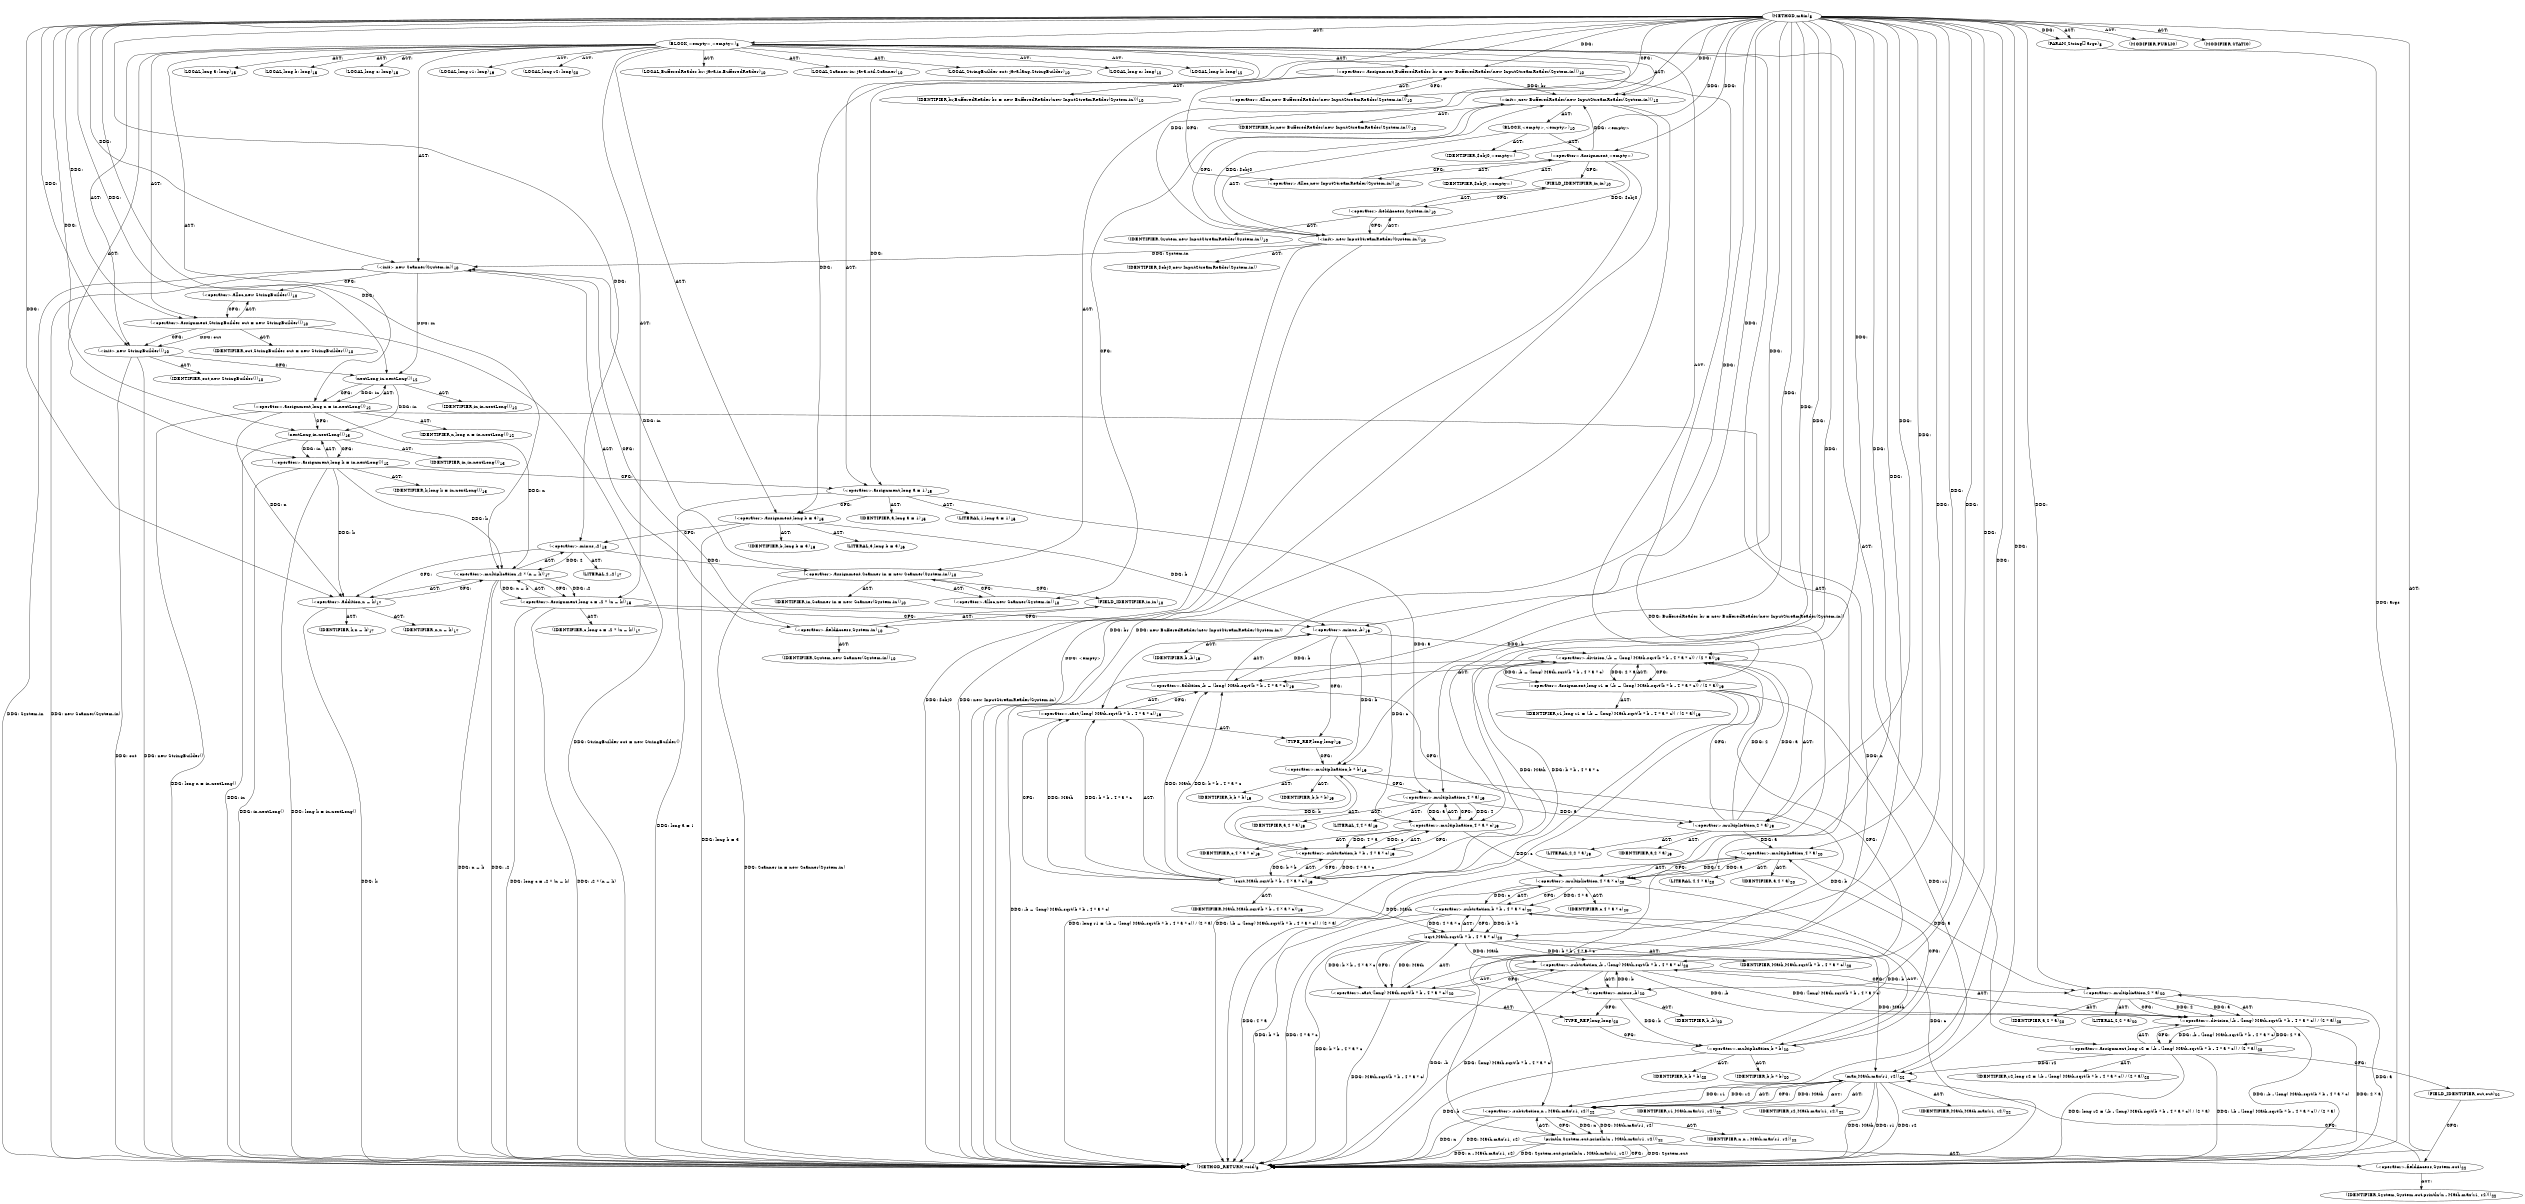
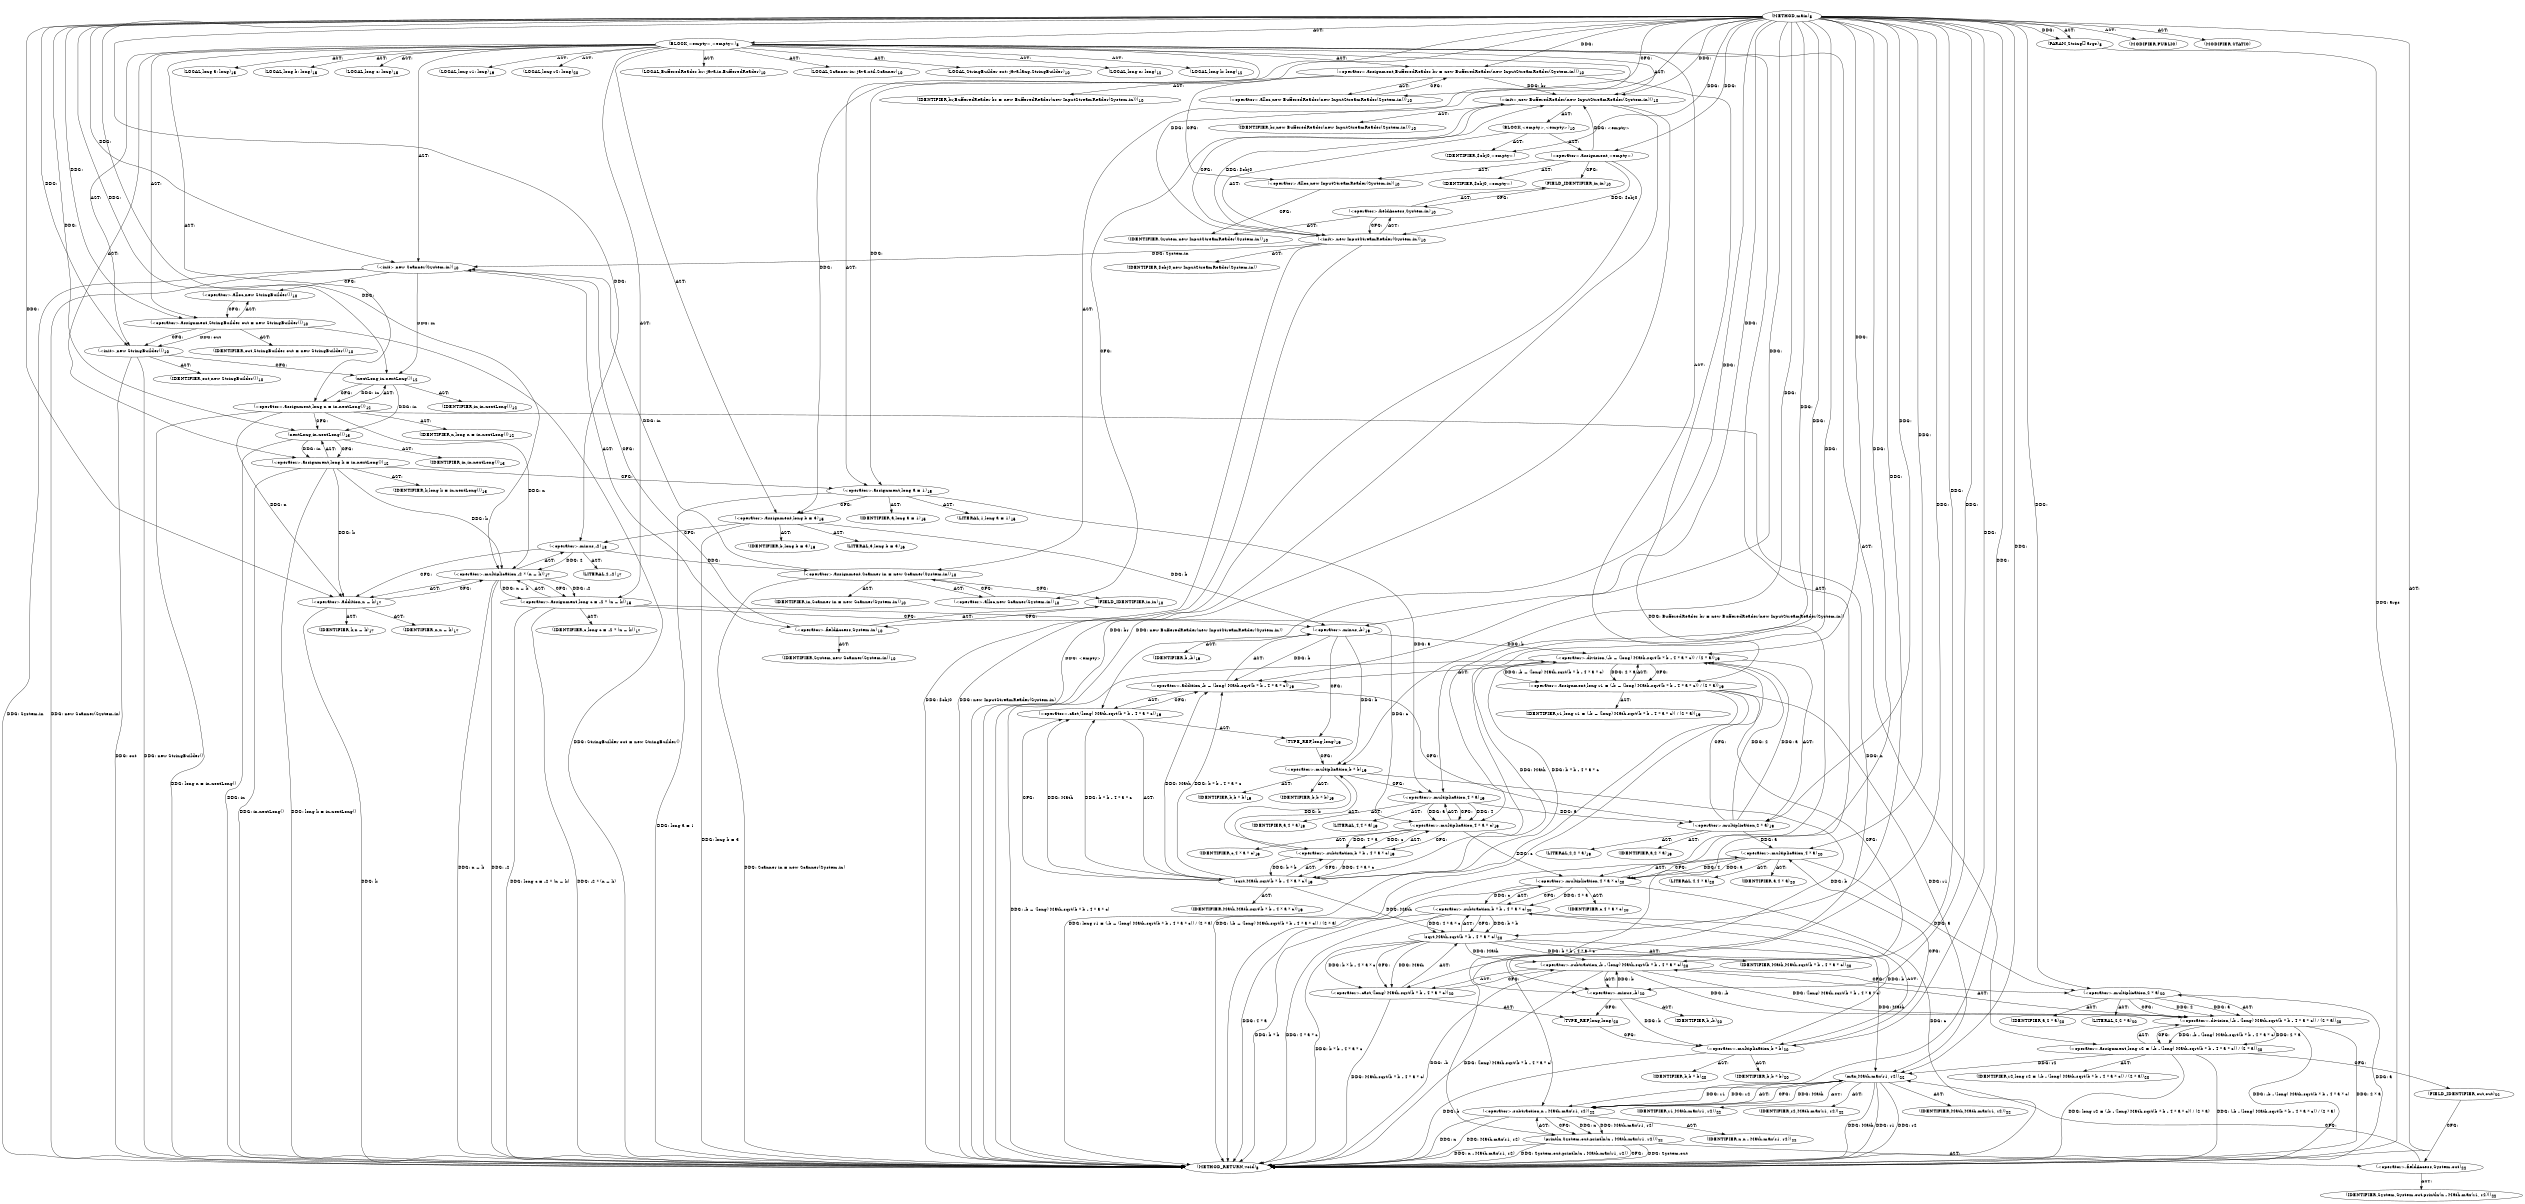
edge "(<operator>.alloc,new InputStreamReader(System.in))" -> "(<operator>.assignment,<empty>)": now "(<operator>.alloc,new InputStreamReader(System.in))" -> "(IDENTIFIER,System,new InputStreamReader(System.in))"
